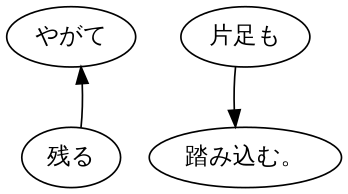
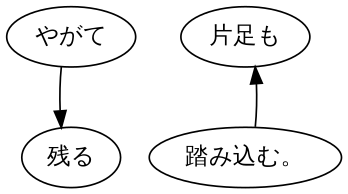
edge "片足も" -> "踏み込む。": reversed
edge "残る" -> "やがて": reversed
